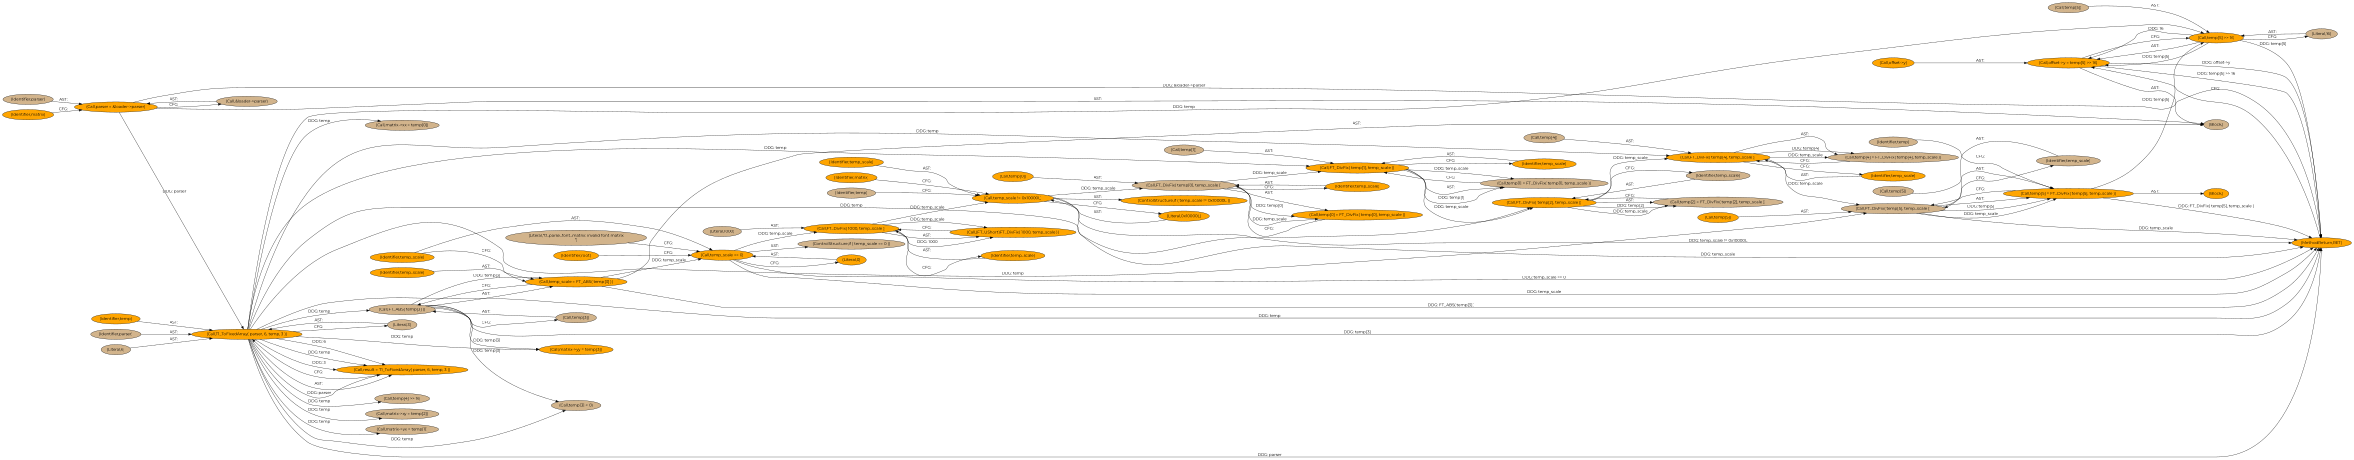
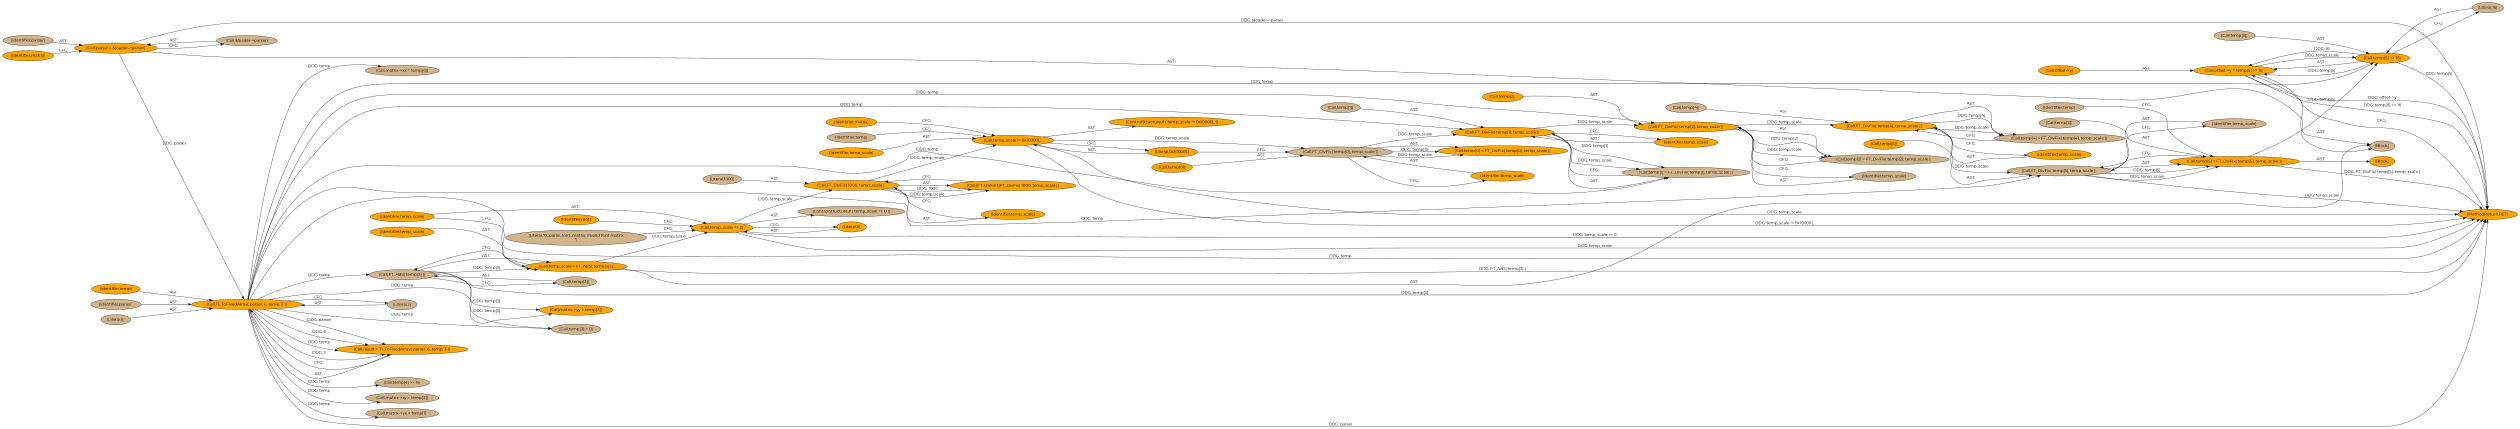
edge "(Call,offset->y = temp[5] >> 16)" -> "(Call,temp[5] >> 16)": label "CFG: " -> "DDG: temp_scale"
node "(Call,temp[2])": added
edge "(Call,T1_ToFixedArray( parser, 6, temp, 3 ))" -> "(Call,FT_DivFix( temp[4], temp_scale ))": now "(Call,T1_ToFixedArray( parser, 6, temp, 3 ))" -> "(Call,temp[1] = FT_DivFix( temp[1], temp_scale ))"
edge "(Call,temp[0] = FT_DivFix( temp[0], temp_scale ))" -> "(Call,FT_DivFix( temp[0], temp_scale ))": now "(Literal,0x10000L)" -> "(Call,FT_DivFix( temp[0], temp_scale ))"
